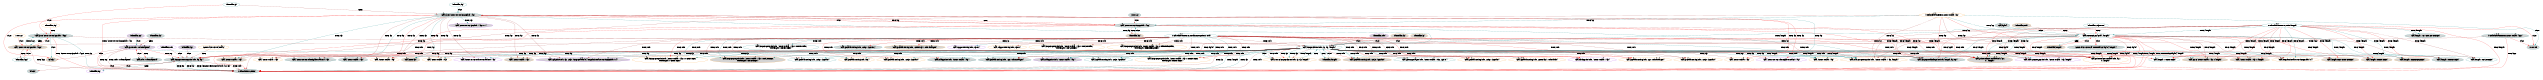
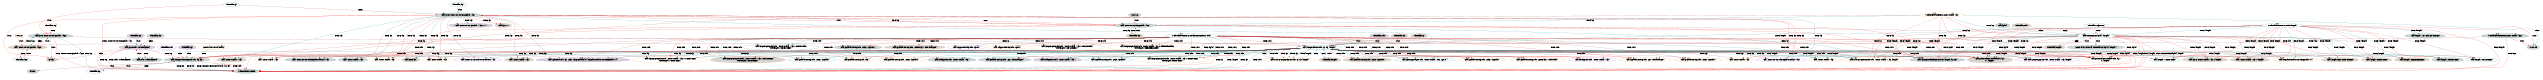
node "(Call,dp + 1)": added
edge "(MethodParameterIn,u_int length)" -> "(Call,(const u_char *)dp + length)": label "DDG: length" -> "DDG: hdr"
edge "(Call,(const struct ip6_hdr *)bp2)" -> "(MethodReturn,RET)": removed, label "DDG: bp2"
